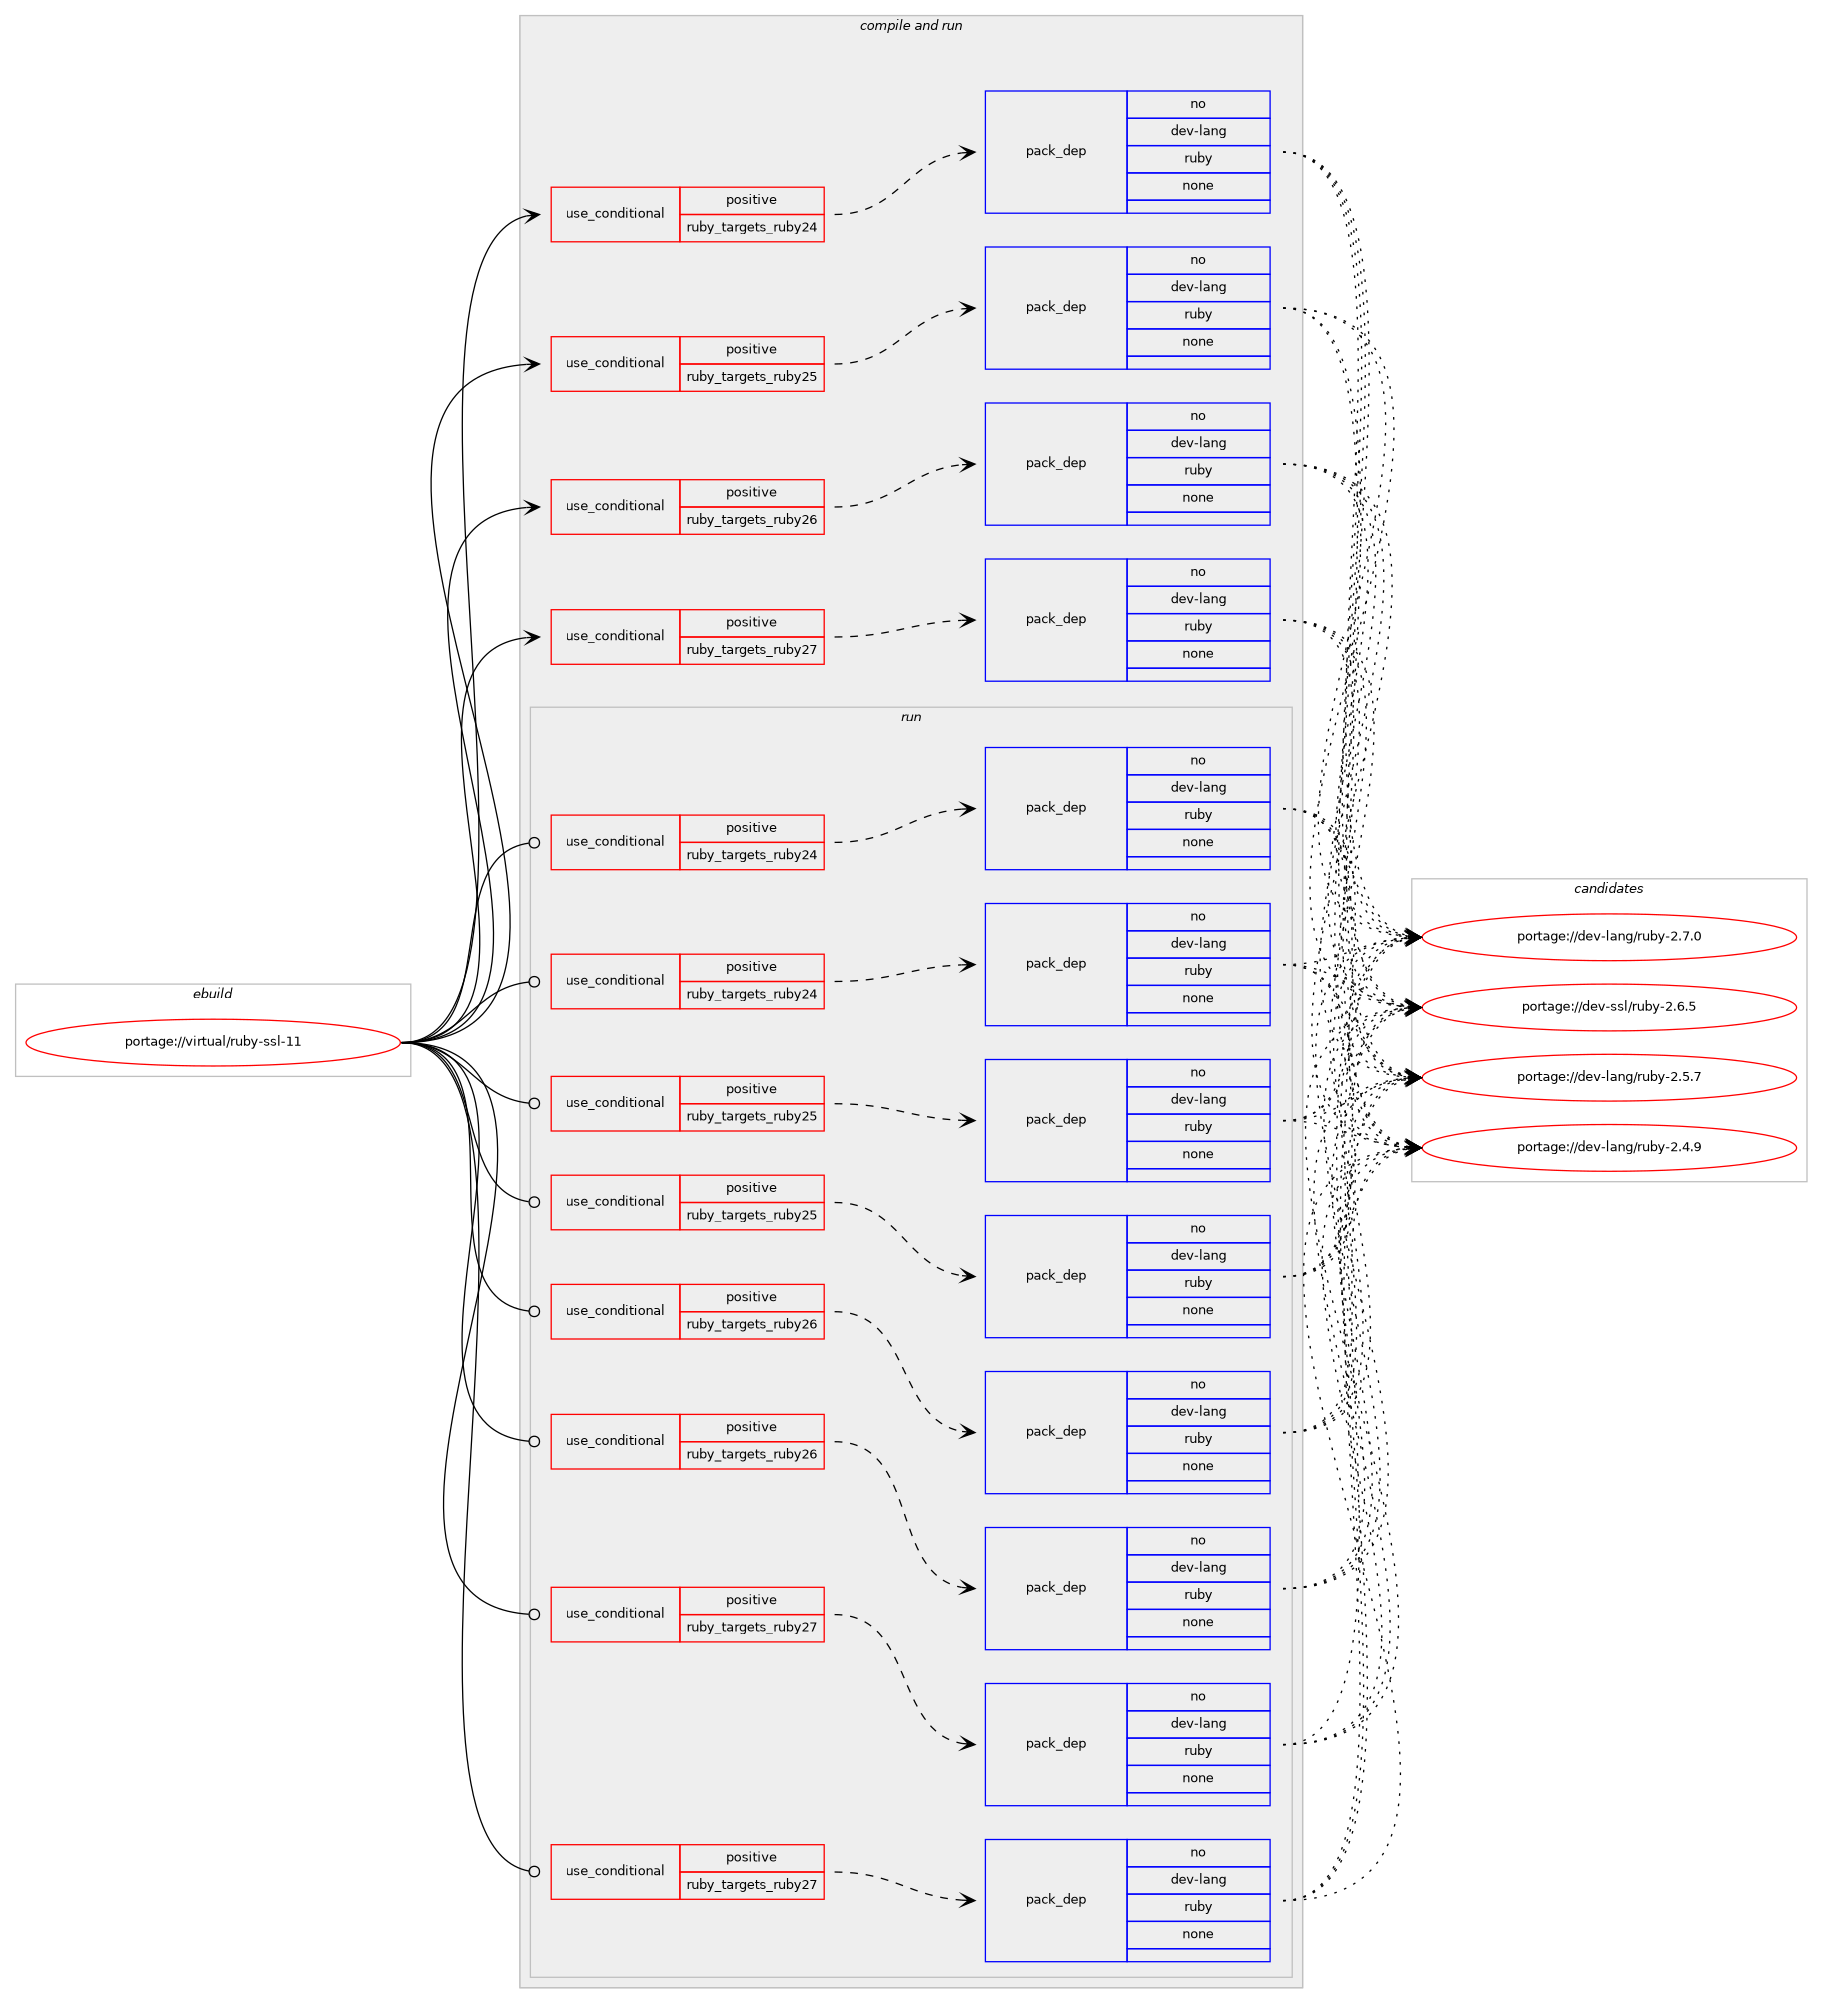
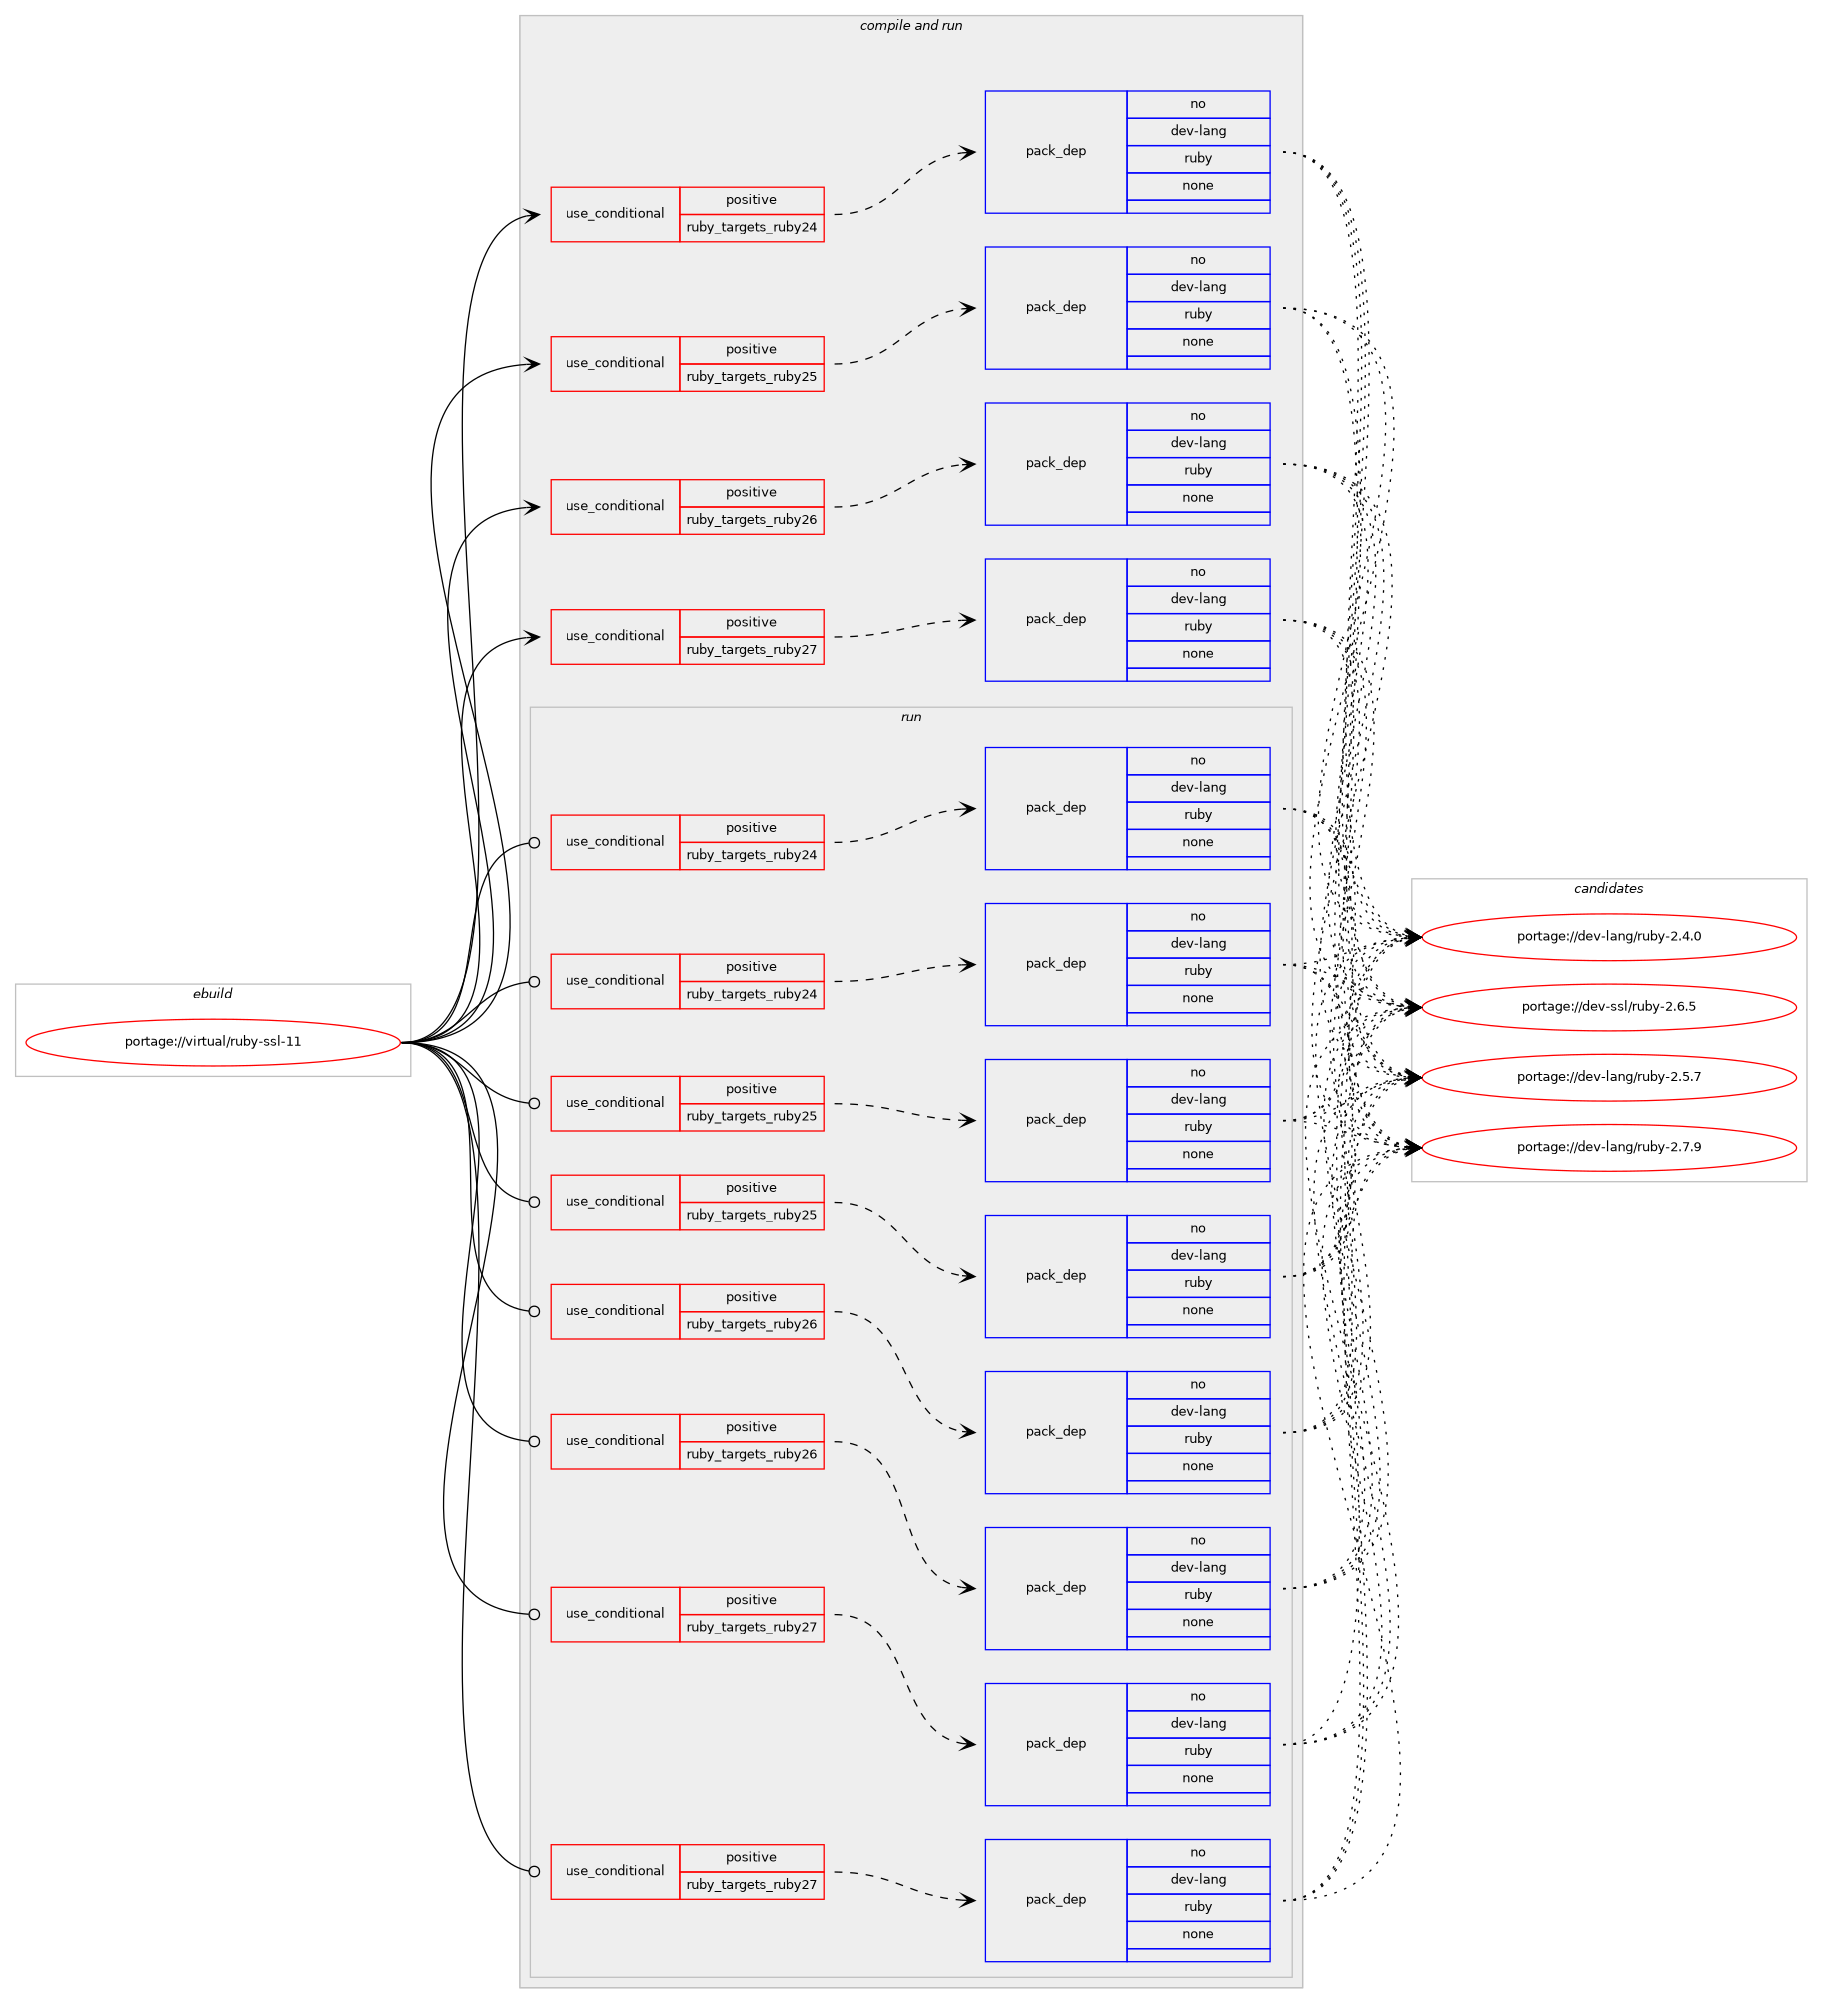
node "portage://dev-lang/ruby-2.7.0": label "portage://dev-lang/ruby-2.7.0" -> "portage://dev-lang/ruby-2.4.0"
node "portage://dev-lang/ruby-2.4.9": label "portage://dev-lang/ruby-2.4.9" -> "portage://dev-lang/ruby-2.7.9"
